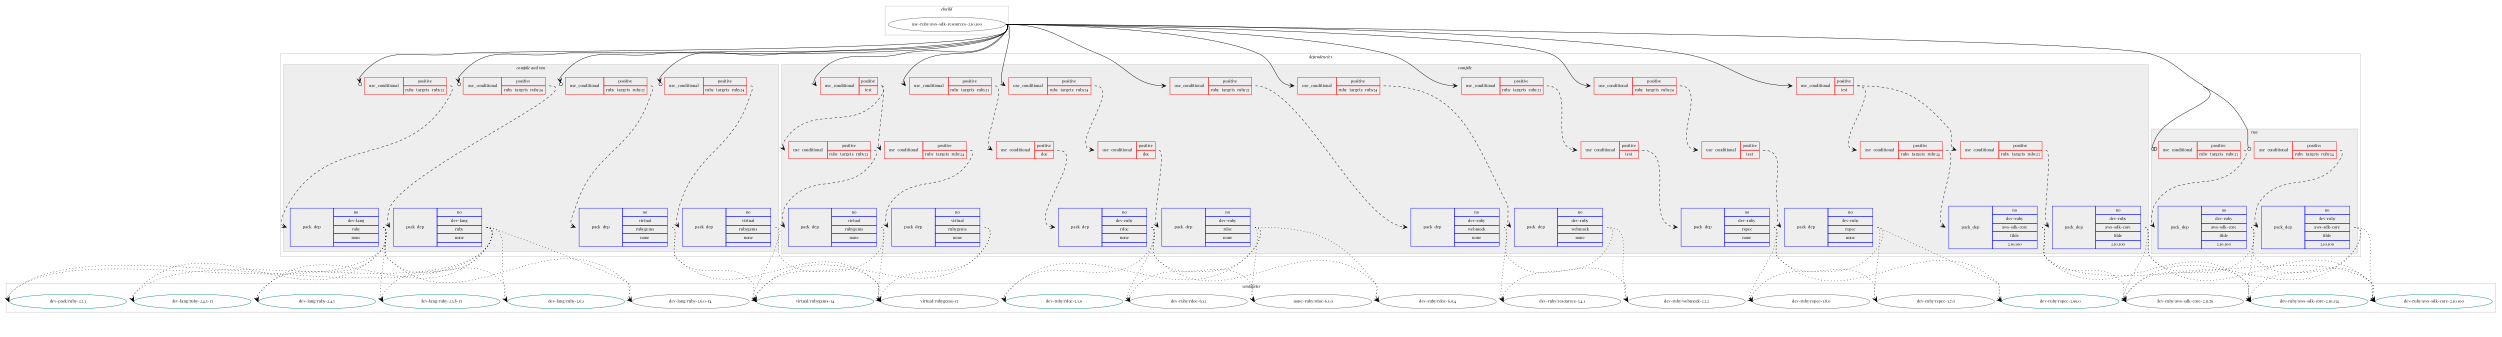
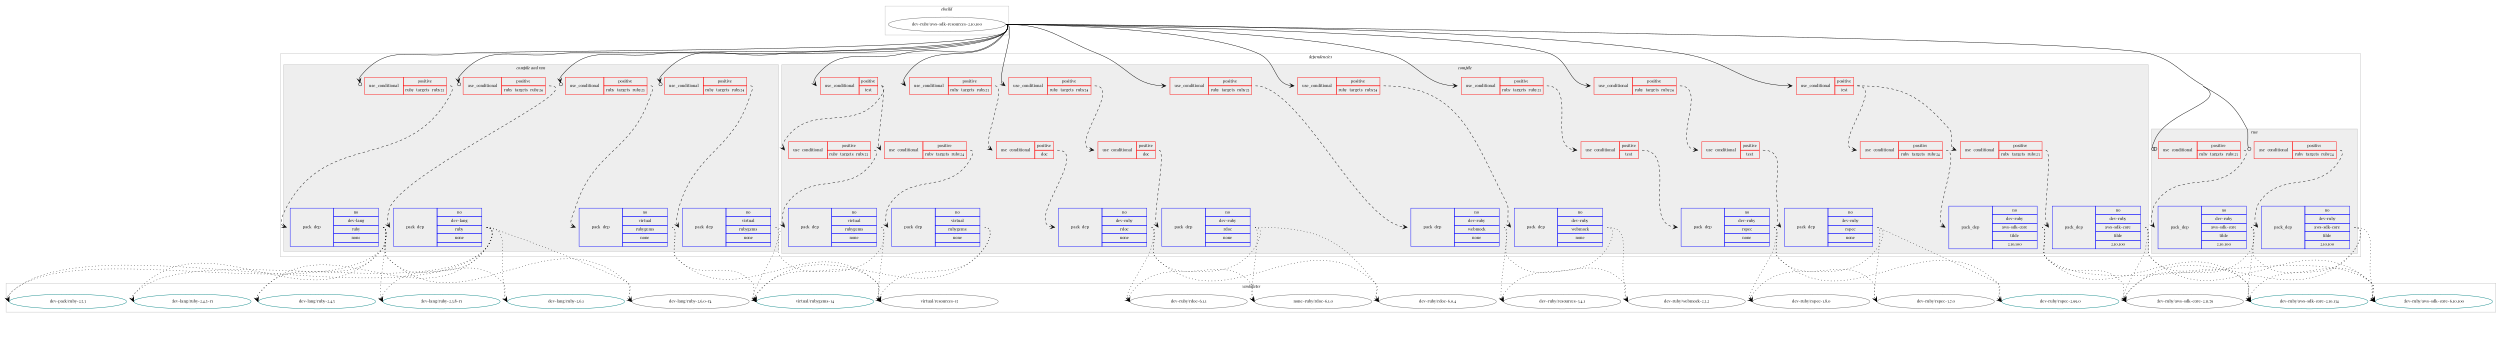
node "use-ruby/aws-sdk-resources-2.10.100": label "use-ruby/aws-sdk-resources-2.10.100" -> "dev-ruby/aws-sdk-resources-2.10.100"
node "virtual/rubygems-15": label "virtual/rubygems-15" -> "virtual/resources-15"
node "dev-ruby/rdoc-5.1.0": removed
node "dev-ruby/aws-sdk-core-2.10.100": label "dev-ruby/aws-sdk-core-2.10.100" -> "dev-ruby/aws-sdk-core-6.10.100"
